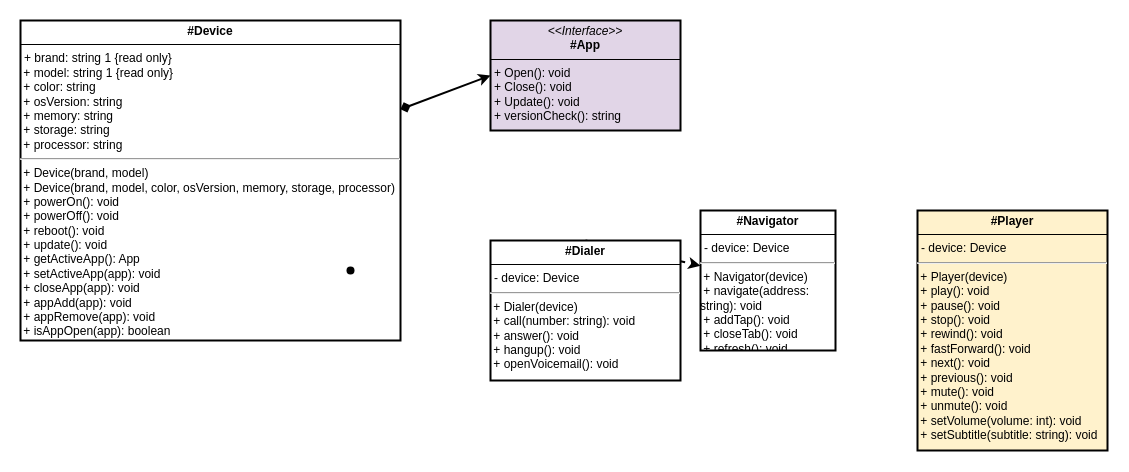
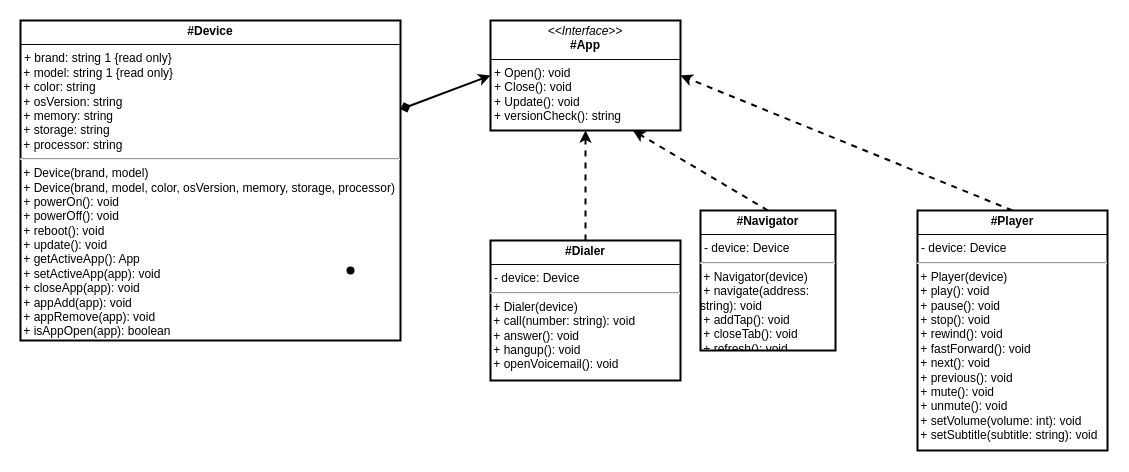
node "<<Interface>> #App + Open(): void + Close(): void + Update(): void + versionCheck(): string": fillcolor #e1d5e7 -> #ffffff
edge "#Player - device: Device + Player(device) + play(): void + pause(): void + stop(): void + rewind(): void + fastForward(): void + next(): void + previous(): void + mute(): void + unmute(): void + setVolume(volume: int): void + setSubtitle(subtitle: string): void" -> "<<Interface>> #App + Open(): void + Close(): void + Update(): void + versionCheck(): string": added
edge "#Navigator - device: Device + Navigator(device) + navigate(address: string): void + addTap(): void + closeTab(): void + refresh(): void" -> "<<Interface>> #App + Open(): void + Close(): void + Update(): void + versionCheck(): string": added
edge "#Dialer - device: Device + Dialer(device) + call(number: string): void + answer(): void + hangup(): void + openVoicemail(): void" -> "#Navigator - device: Device + Navigator(device) + navigate(address: string): void + addTap(): void + closeTab(): void + refresh(): void": now "#Dialer - device: Device + Dialer(device) + call(number: string): void + answer(): void + hangup(): void + openVoicemail(): void" -> "<<Interface>> #App + Open(): void + Close(): void + Update(): void + versionCheck(): string"
node "#Player - device: Device + Player(device) + play(): void + pause(): void + stop(): void + rewind(): void + fastForward(): void + next(): void + previous(): void + mute(): void + unmute(): void + setVolume(volume: int): void + setSubtitle(subtitle: string): void": fillcolor #fff2cc -> #ffffff
